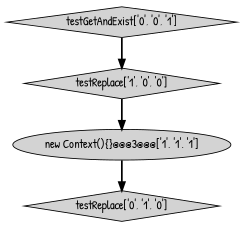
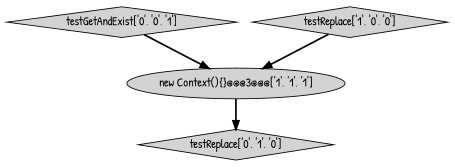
edge "testGetAndExist['0', '0', '1']" -> "testReplace['1', '0', '0']": now "testGetAndExist['0', '0', '1']" -> "new Context(){}@@@3@@@['1', '1', '1']"
